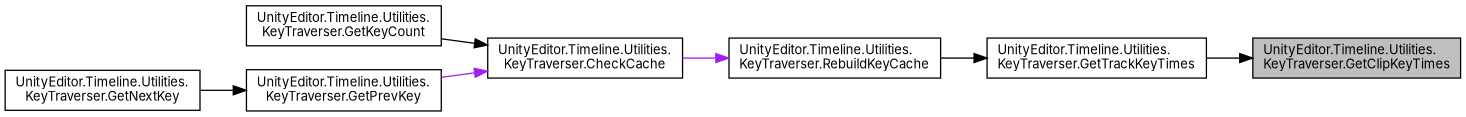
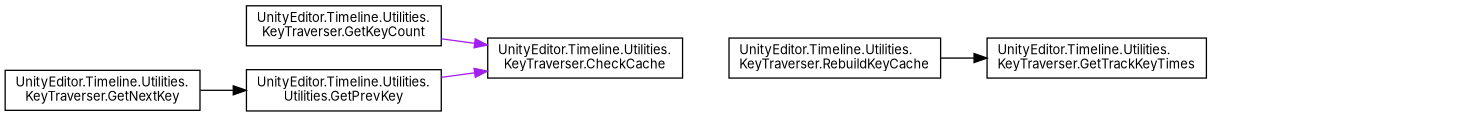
edge "UnityEditor.Timeline.Utilities. KeyTraverser.GetKeyCount" -> "UnityEditor.Timeline.Utilities. KeyTraverser.CheckCache": color black -> purple
edge "UnityEditor.Timeline.Utilities. KeyTraverser.CheckCache" -> "UnityEditor.Timeline.Utilities. KeyTraverser.RebuildKeyCache": removed
node "UnityEditor.Timeline.Utilities. KeyTraverser.GetClipKeyTimes": removed
node "UnityEditor.Timeline.Utilities. KeyTraverser.GetPrevKey": label "UnityEditor.Timeline.Utilities. KeyTraverser.GetPrevKey" -> "UnityEditor.Timeline.Utilities. Utilities.GetPrevKey"
